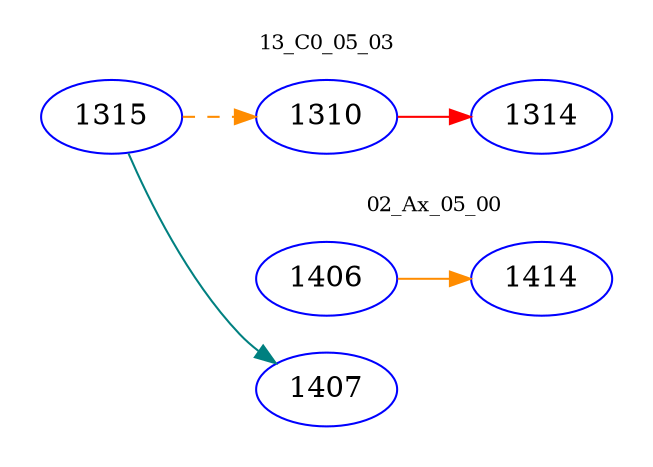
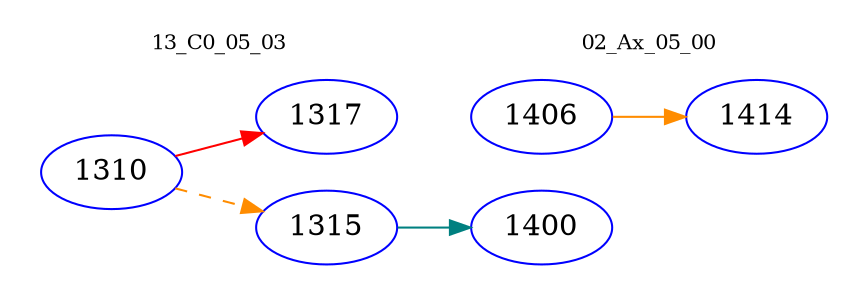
edge "1315" -> "1310": reversed
node "1314": label "1314" -> "1317"
node "1407": label "1407" -> "1400"
